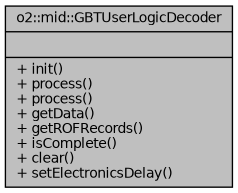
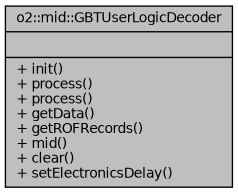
node "o2::mid::GBTUserLogicDecoder": text "+ isComplete()" -> "+ mid()"
